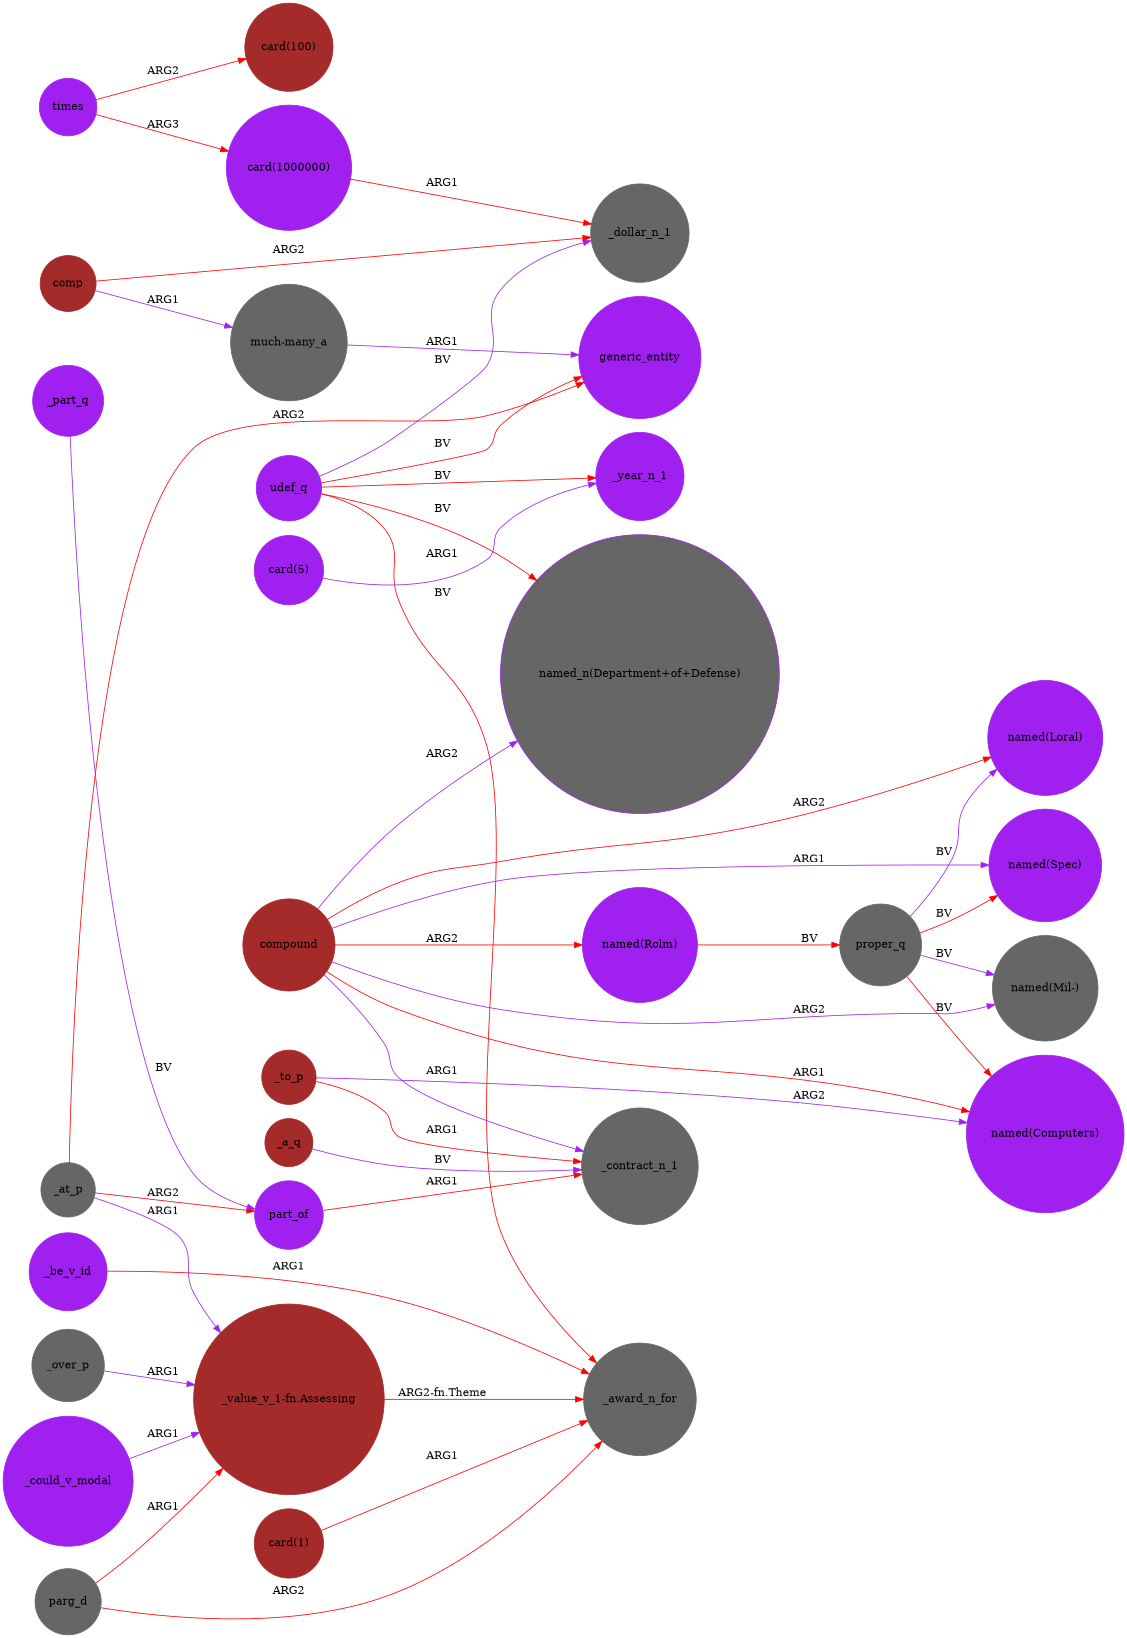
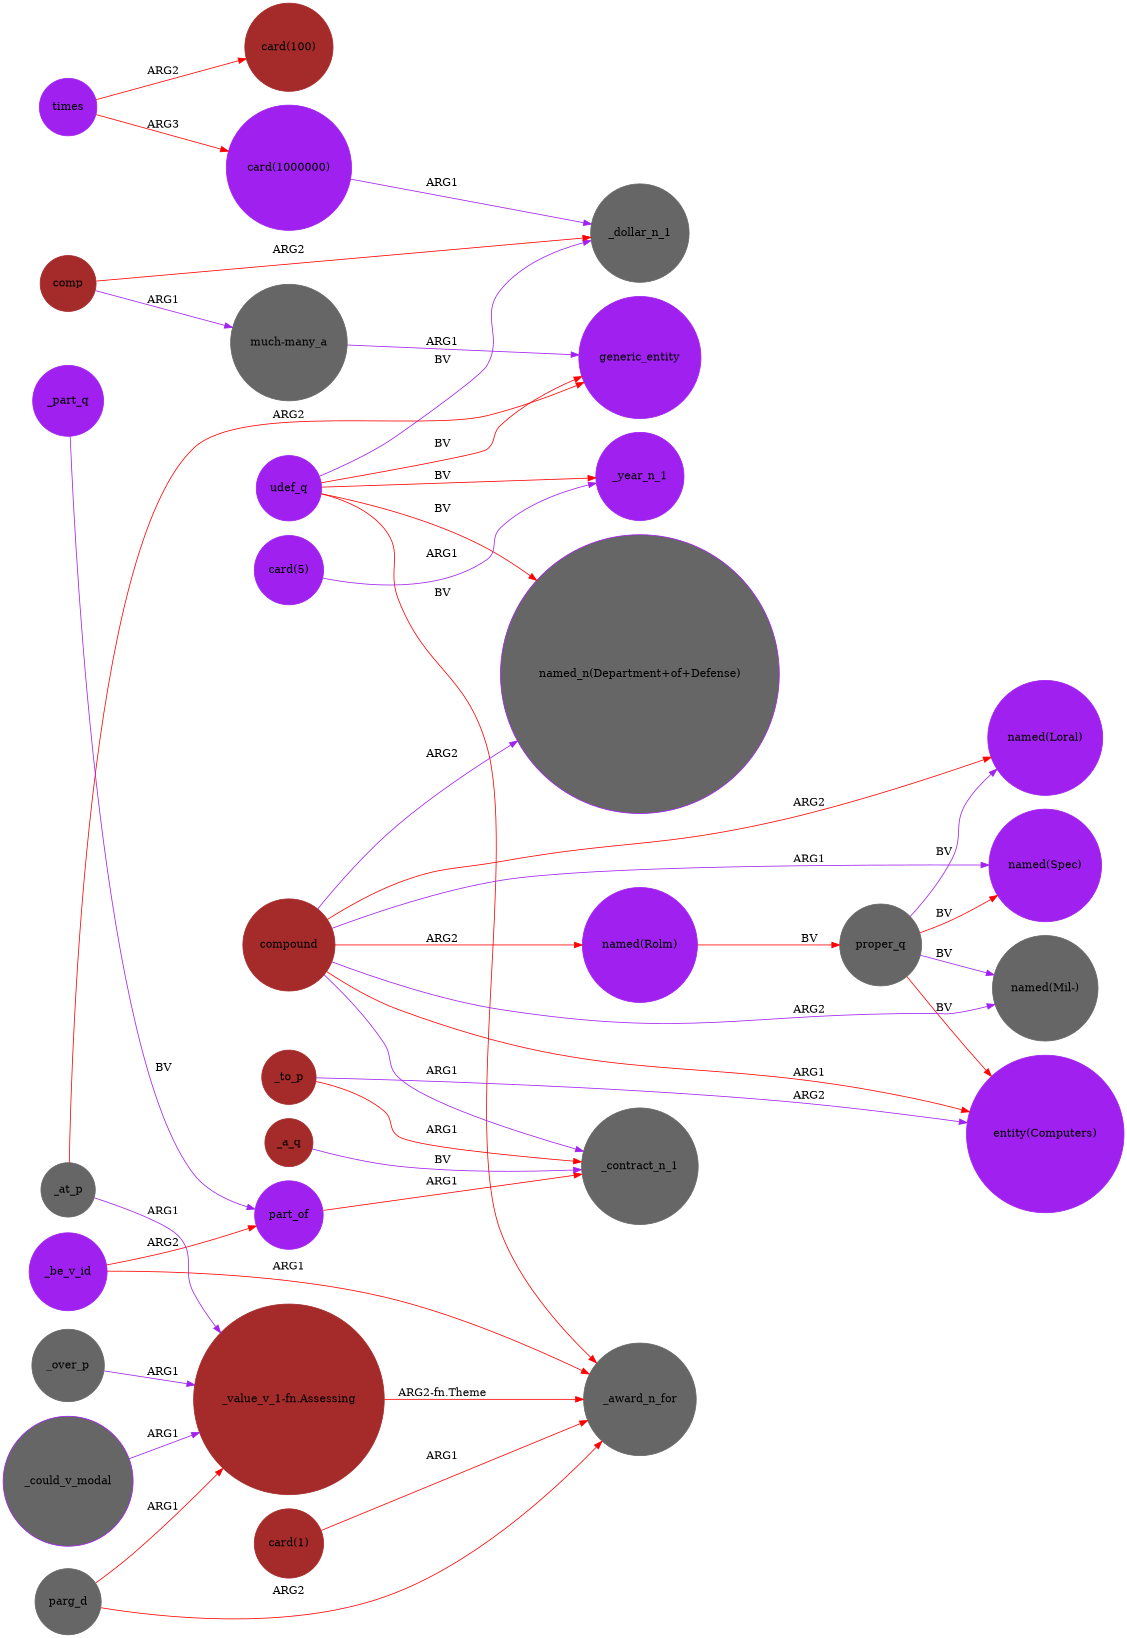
edge "card(1000000)" -> "_dollar_n_1": color red -> purple
node "named(Computers)": label "named(Computers)" -> "entity(Computers)"
edge "_at_p" -> "part_of": now "_be_v_id" -> "part_of"
node "_could_v_modal": fillcolor purple -> gray40
